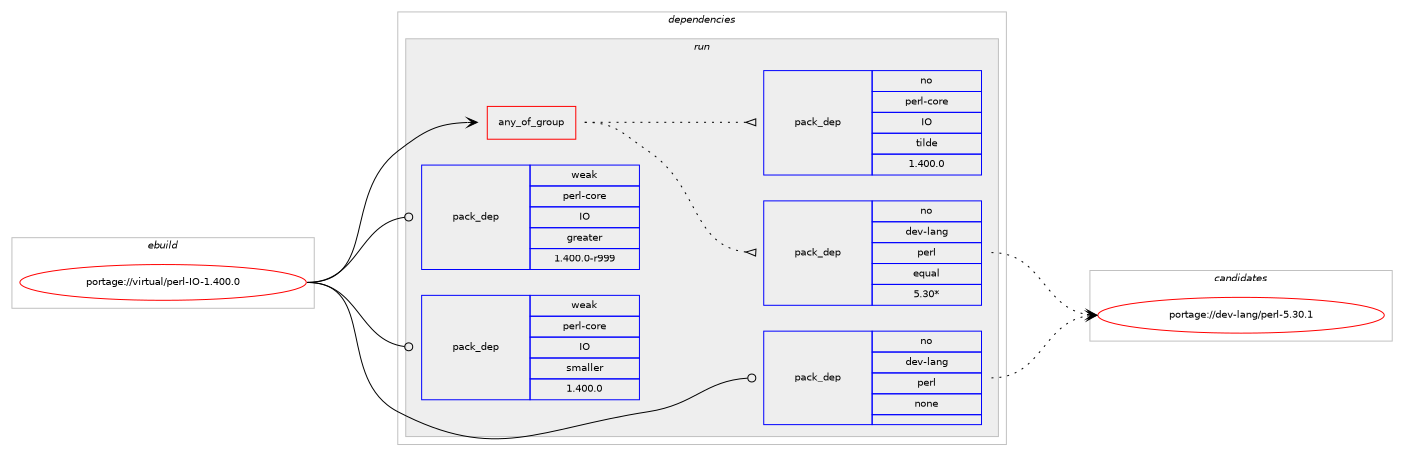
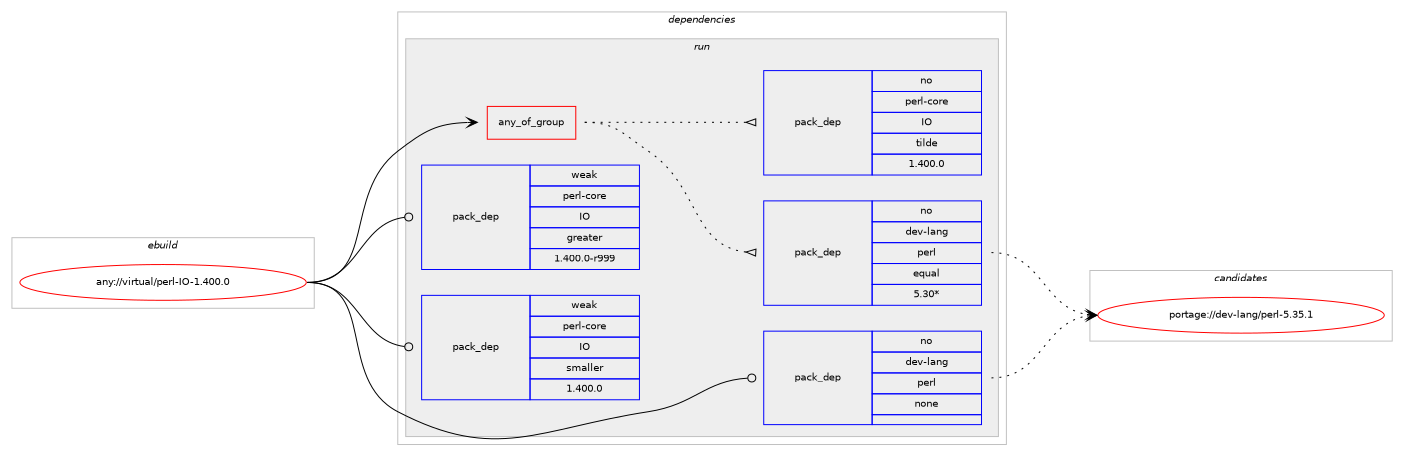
node "portage://virtual/perl-IO-1.400.0": label "portage://virtual/perl-IO-1.400.0" -> "any://virtual/perl-IO-1.400.0"
node "portage://dev-lang/perl-5.30.1": label "portage://dev-lang/perl-5.30.1" -> "portage://dev-lang/perl-5.35.1"
